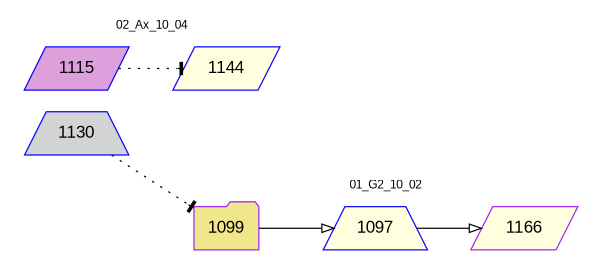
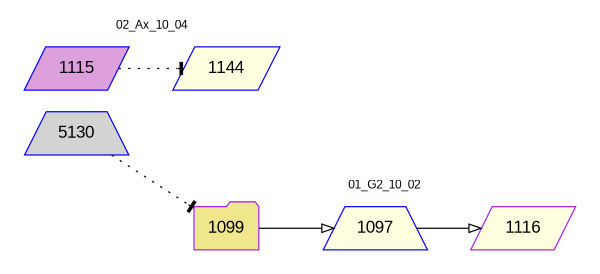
node "1130": label "1130" -> "5130"
node "1166": label "1166" -> "1116"
